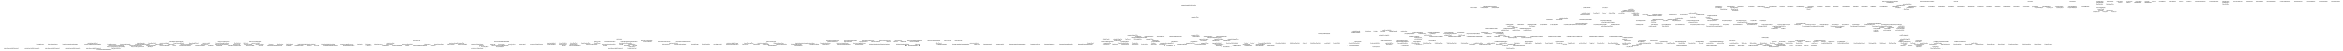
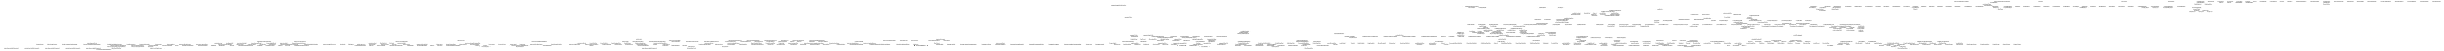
node "<java.lang.ClassLoader: java.lang.ClassLoader getParent()>": removed
node "<java.util.HashSet: boolean add(java.lang.Object)>": removed
node "<android.preference.Preference: void setEnabled(boolean)>": added
